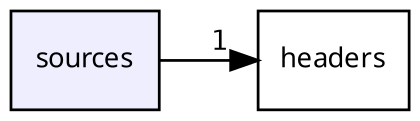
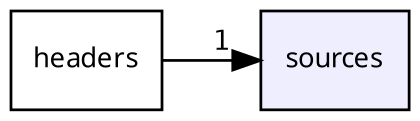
edge "sources" -> "headers": reversed
